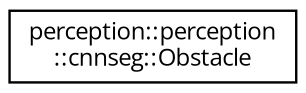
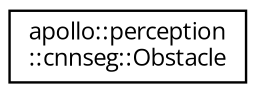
node "perception::perception ::cnnseg::Obstacle": label "perception::perception ::cnnseg::Obstacle" -> "apollo::perception ::cnnseg::Obstacle"
